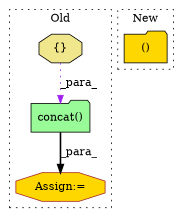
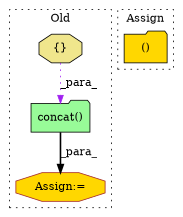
cluster "New": label "New" -> "Assign"
